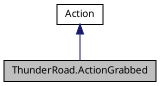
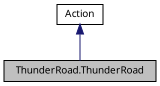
node "ThunderRoad.ActionGrabbed": label "ThunderRoad.ActionGrabbed" -> "ThunderRoad.ThunderRoad"
